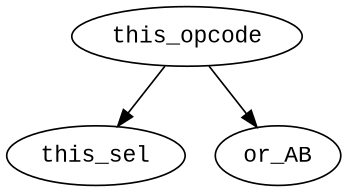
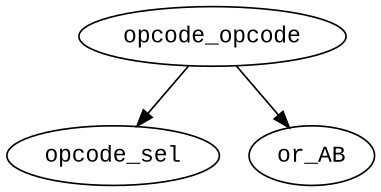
node "this_opcode": label "this_opcode" -> "opcode_opcode"
node "this_sel": label "this_sel" -> "opcode_sel"
